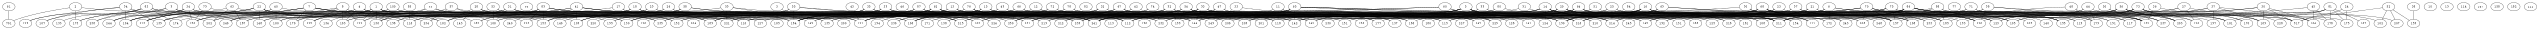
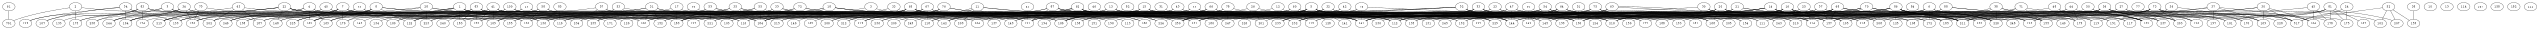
edge "75" -- "161": removed
